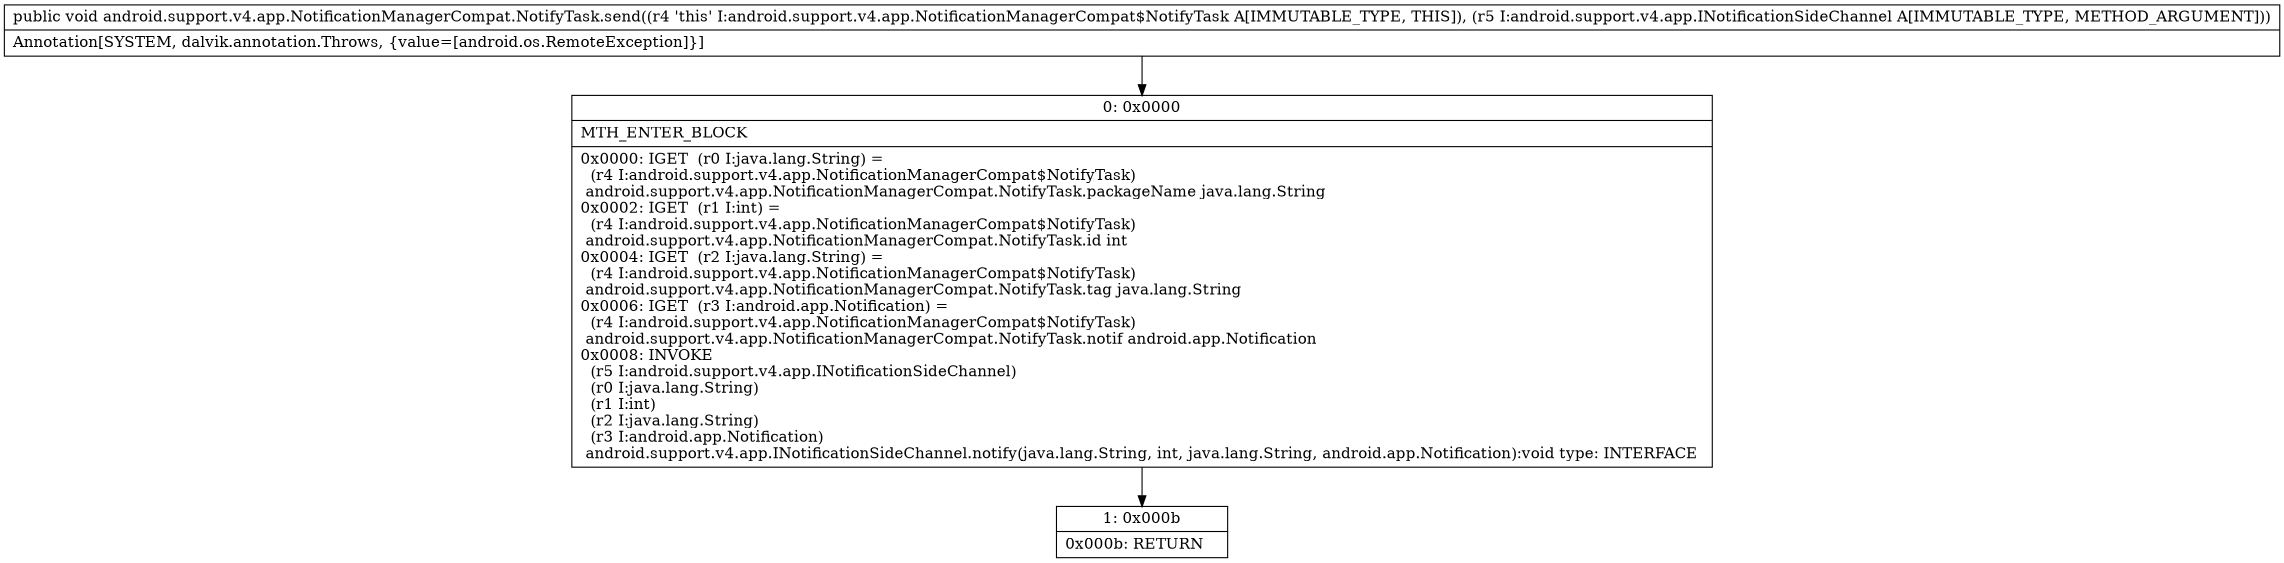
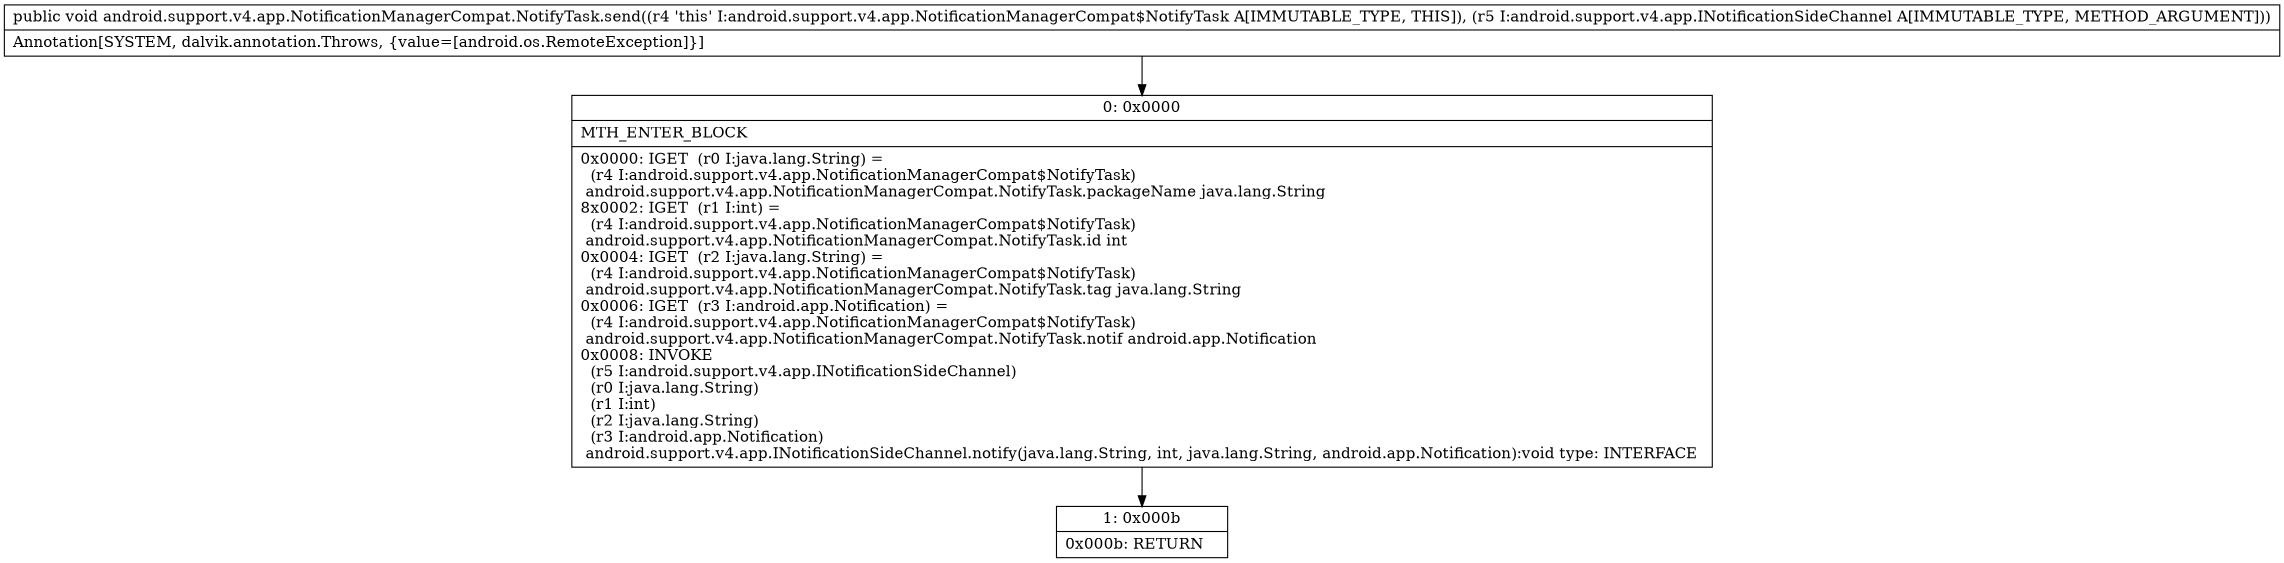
node "0: 0x0000": text "0x0002: IGET  (r1 I:int) =" -> "8x0002: IGET  (r1 I:int) ="
